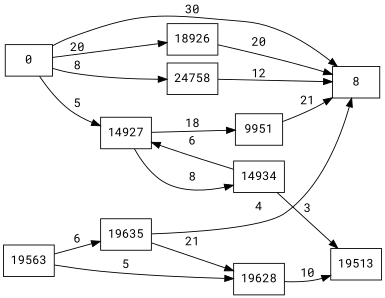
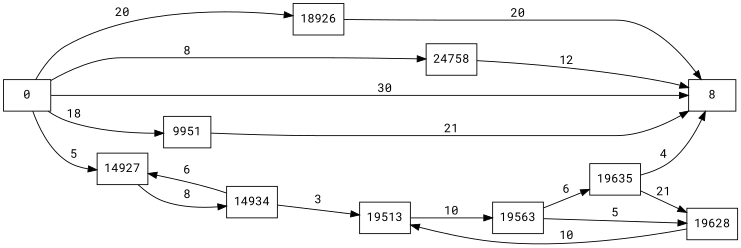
edge "14927" -> "9951": now "0" -> "9951"
edge "19513" -> "19563": added, label "10"
